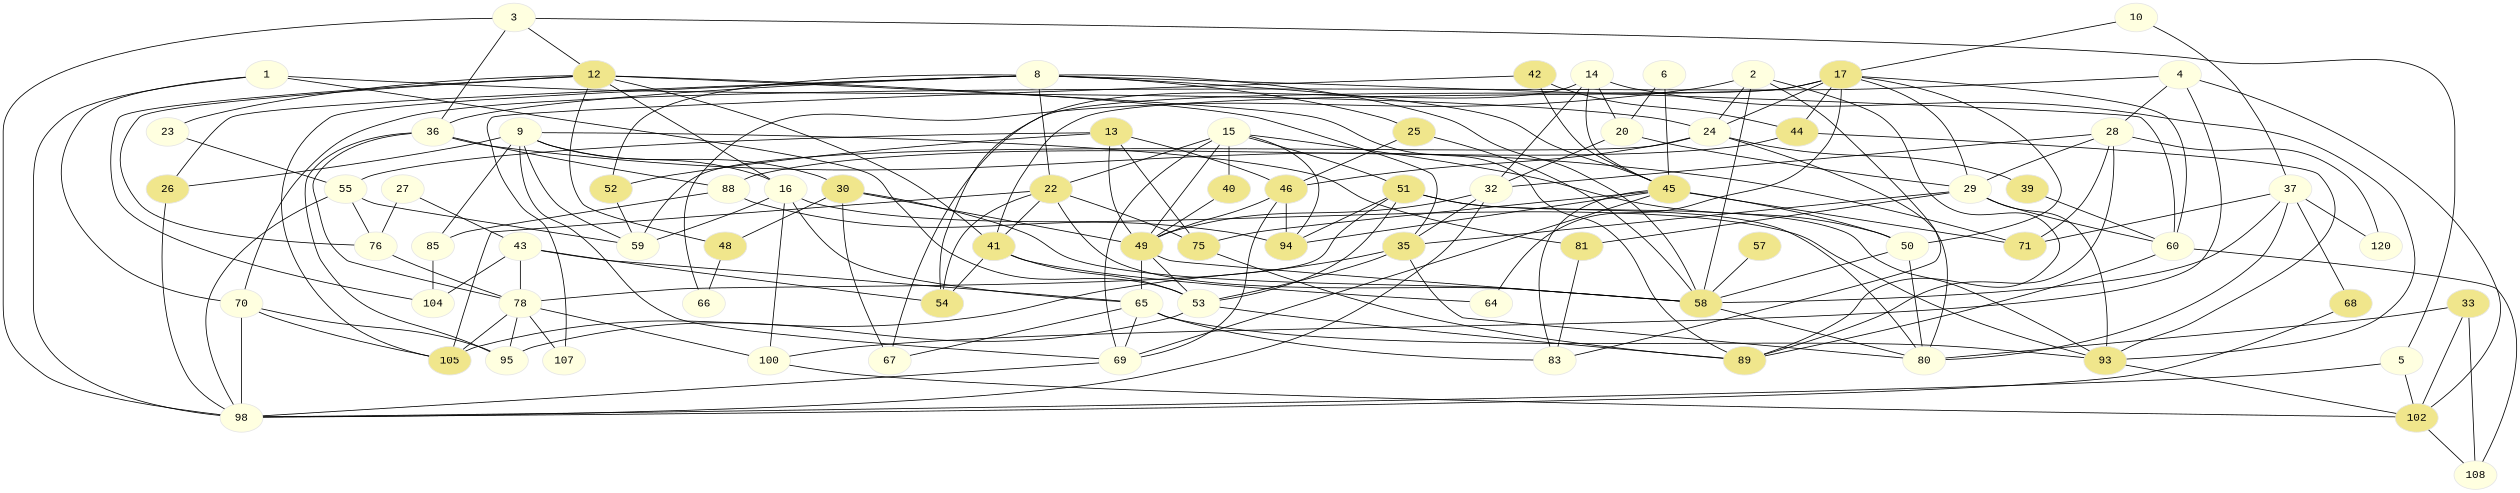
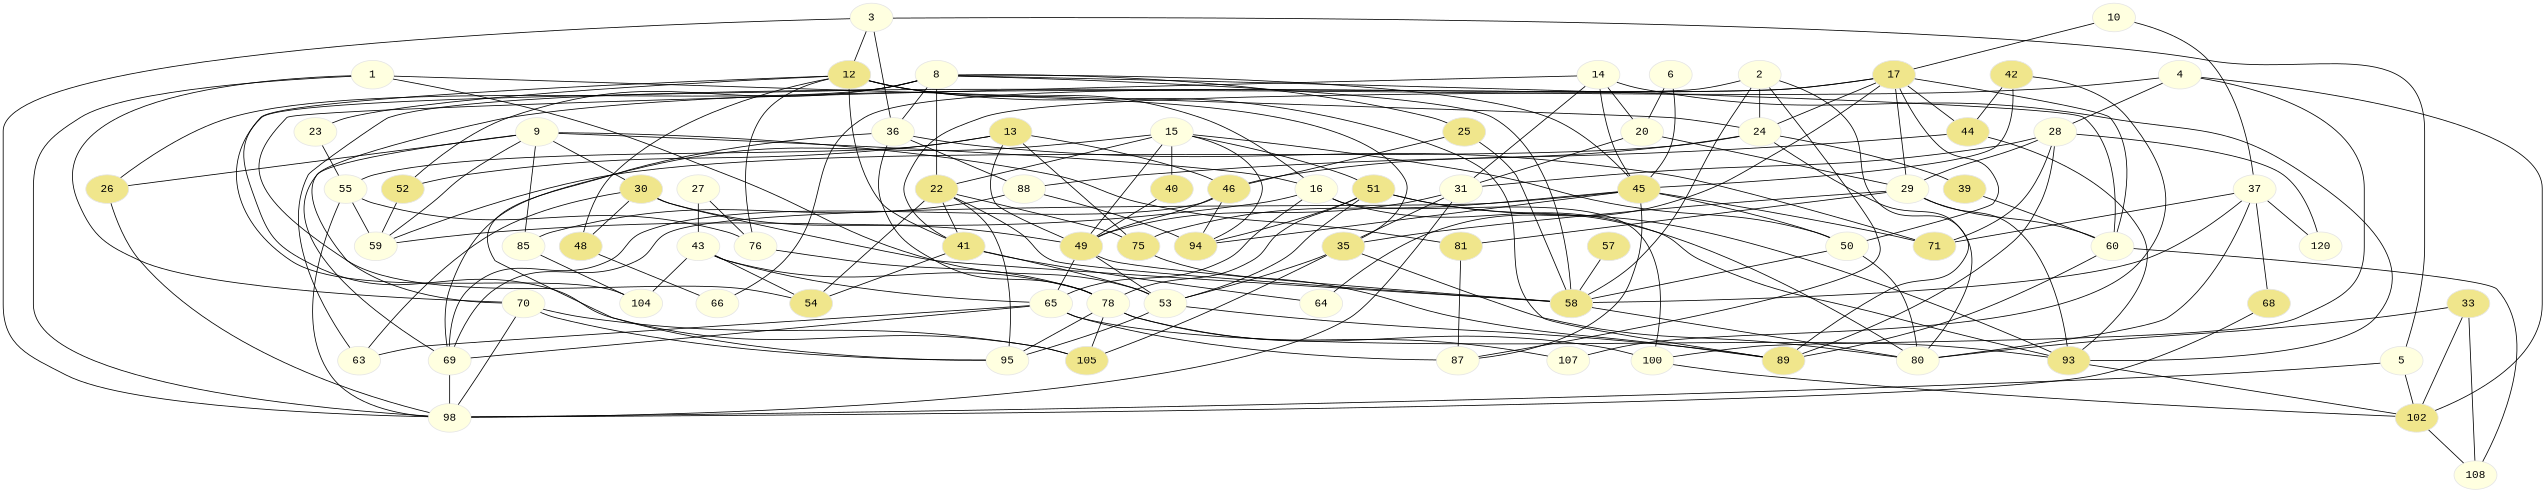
node "32": label "32" -> "31"
edge "22" -- "105": now "22" -- "95"
node "67": label "67" -> "63"
node "83": label "83" -> "87"
